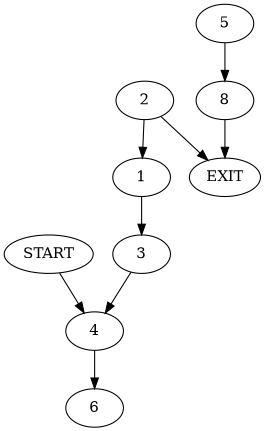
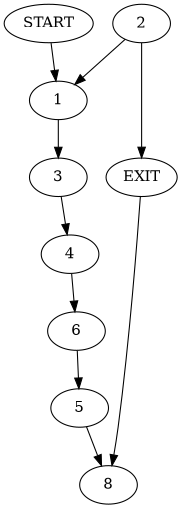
edge "8" -> "EXIT": reversed
edge "START" -> "4": now "START" -> "1"
edge "6" -> "5": added
